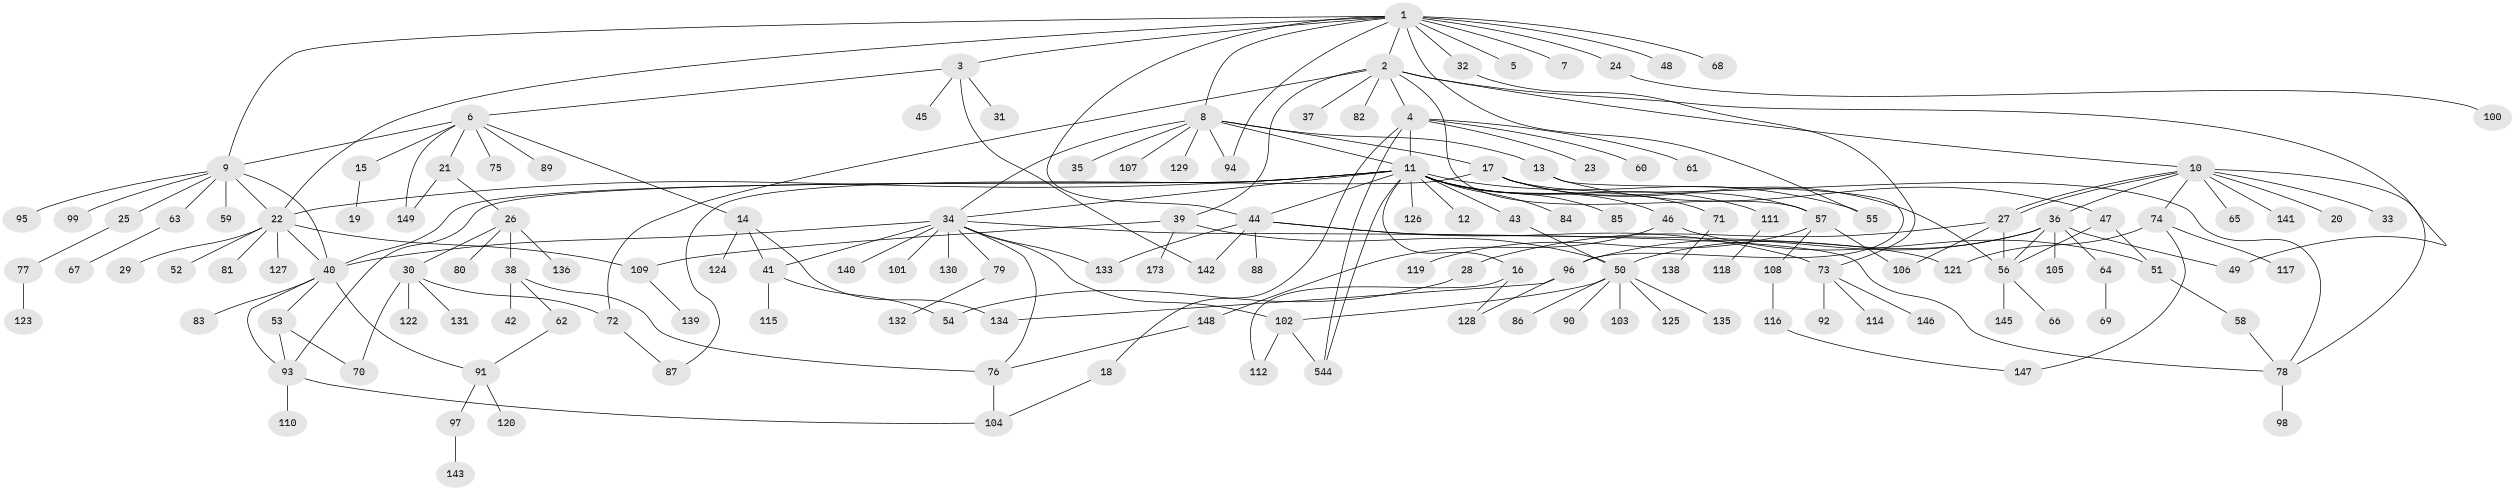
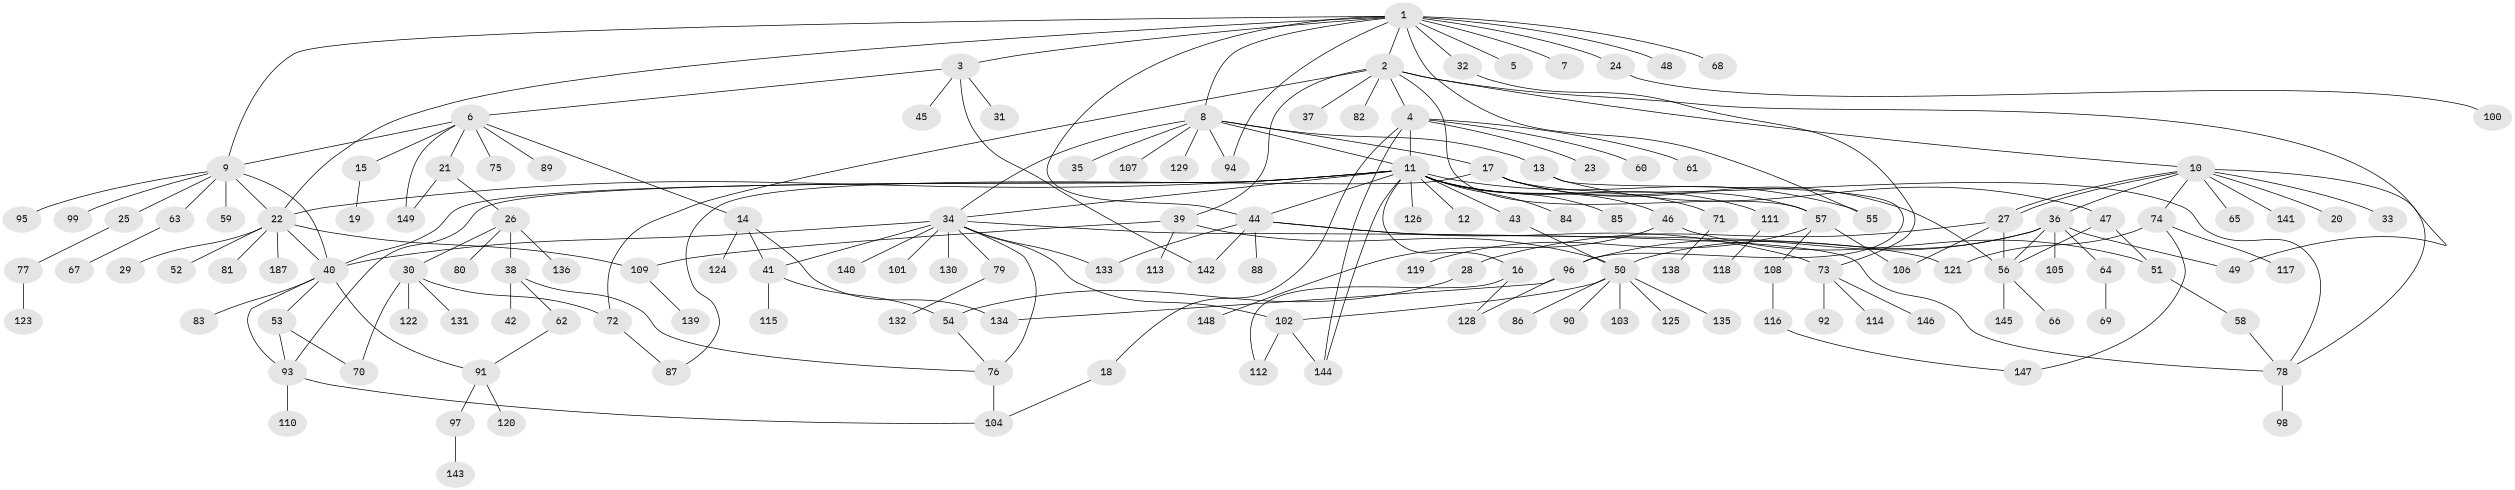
node "127": label "127" -> "187"
node "173": label "173" -> "113"
edge "148" -- "76": now "54" -- "76"
node "544": label "544" -> "144"
